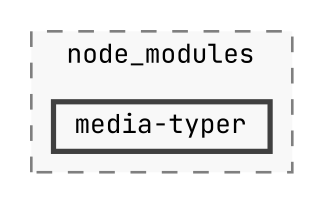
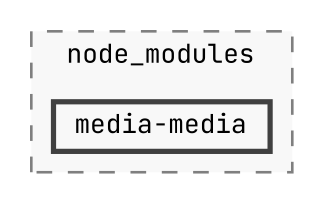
node "media-typer": label "media-typer" -> "media-media"
